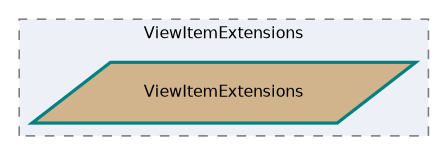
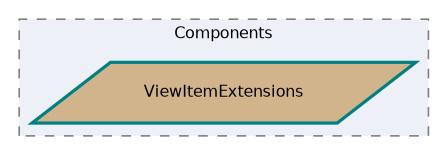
cluster "ViewItemExtensions": label "ViewItemExtensions" -> "Components"
